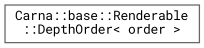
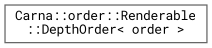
node "Carna::base::Renderable ::DepthOrder< order >": label "Carna::base::Renderable ::DepthOrder< order >" -> "Carna::order::Renderable ::DepthOrder< order >"
